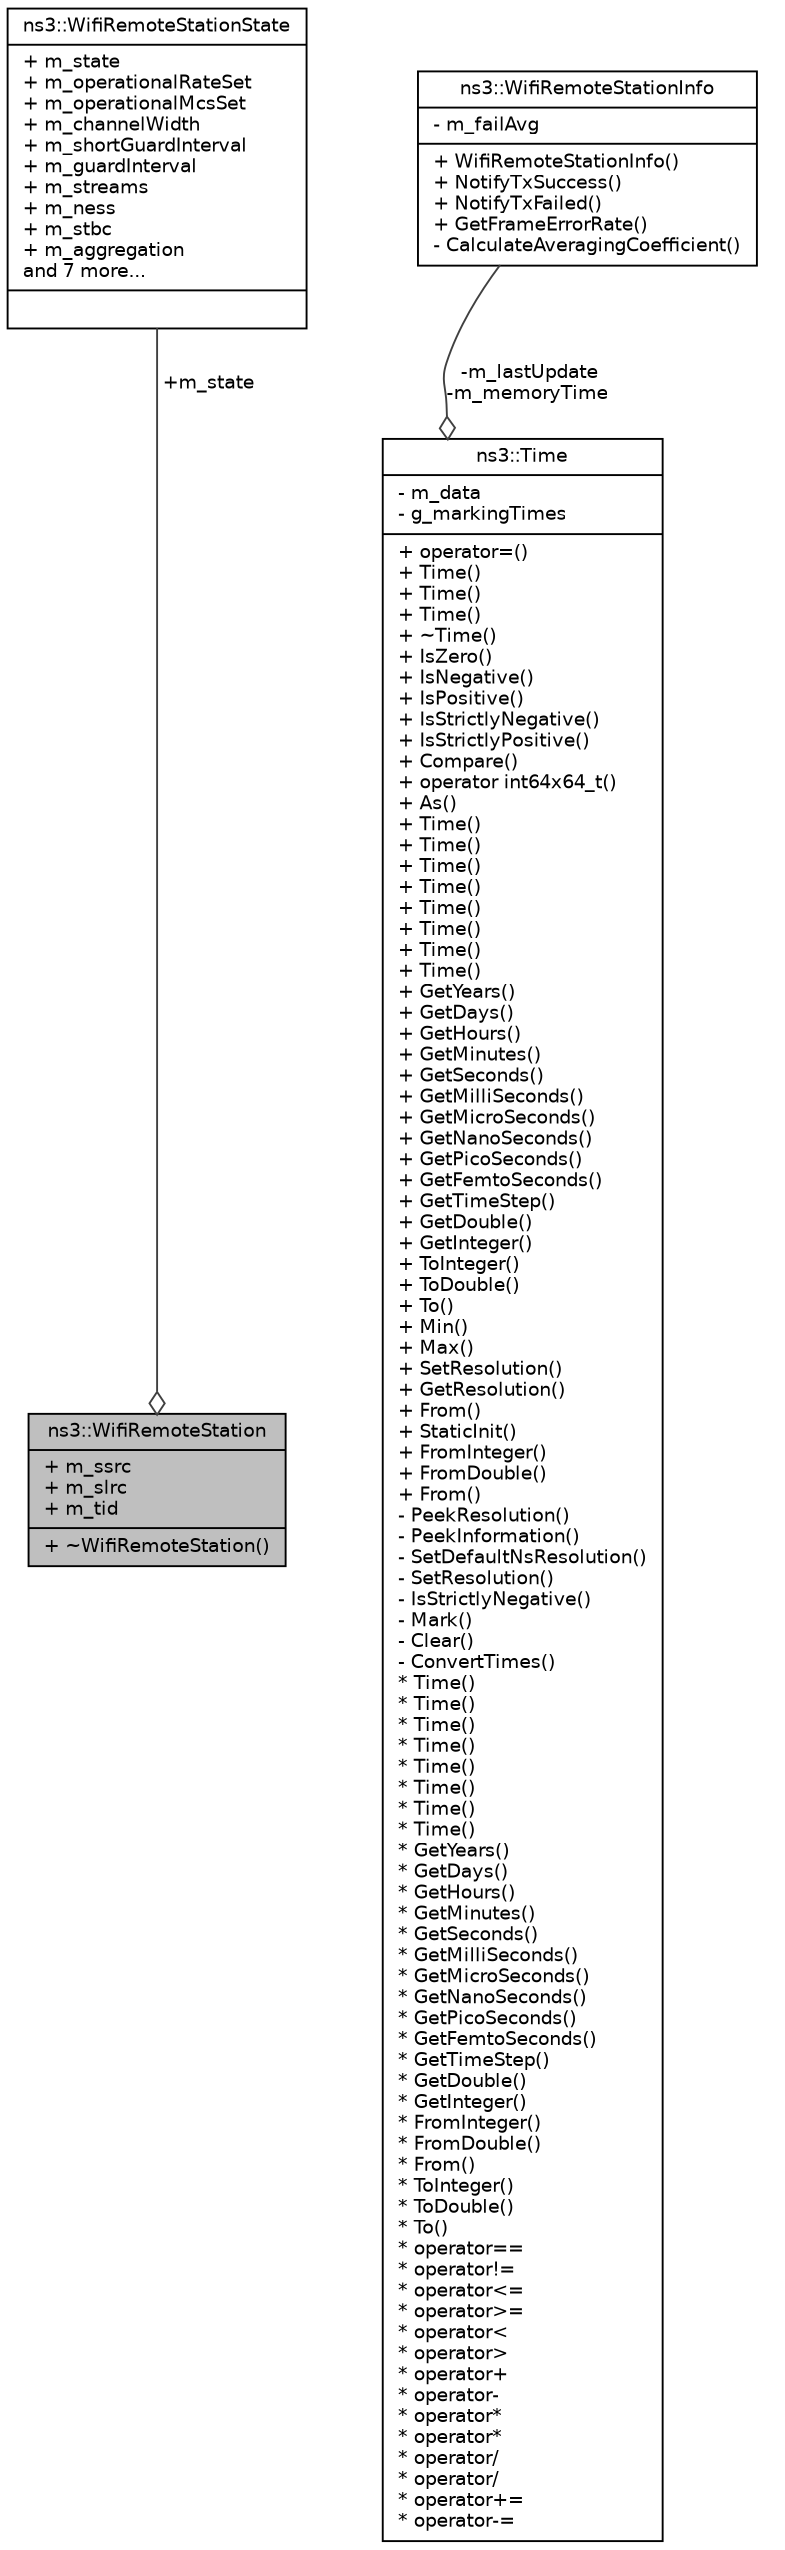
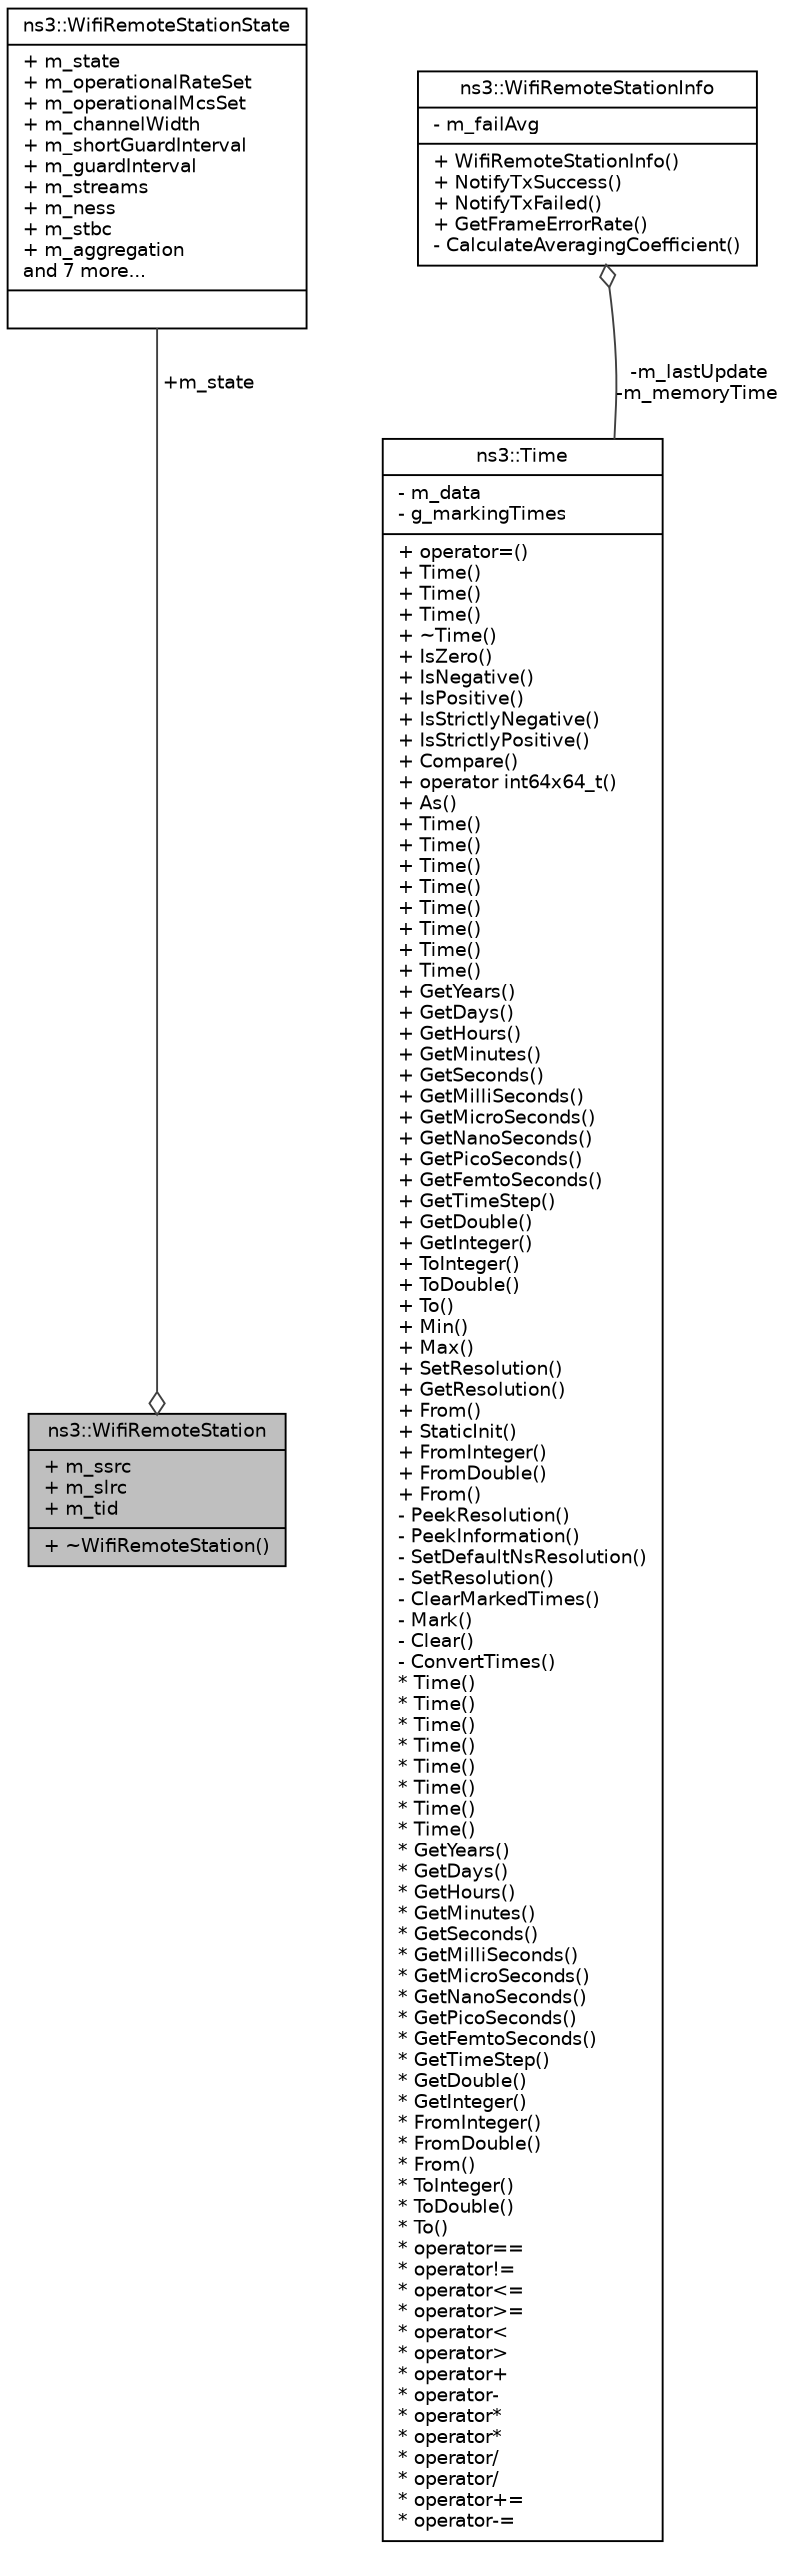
edge "ns3::WifiRemoteStationInfo" -> "ns3::Time": reversed
node "ns3::Time": text "- IsStrictlyNegative()" -> "- ClearMarkedTimes()"
